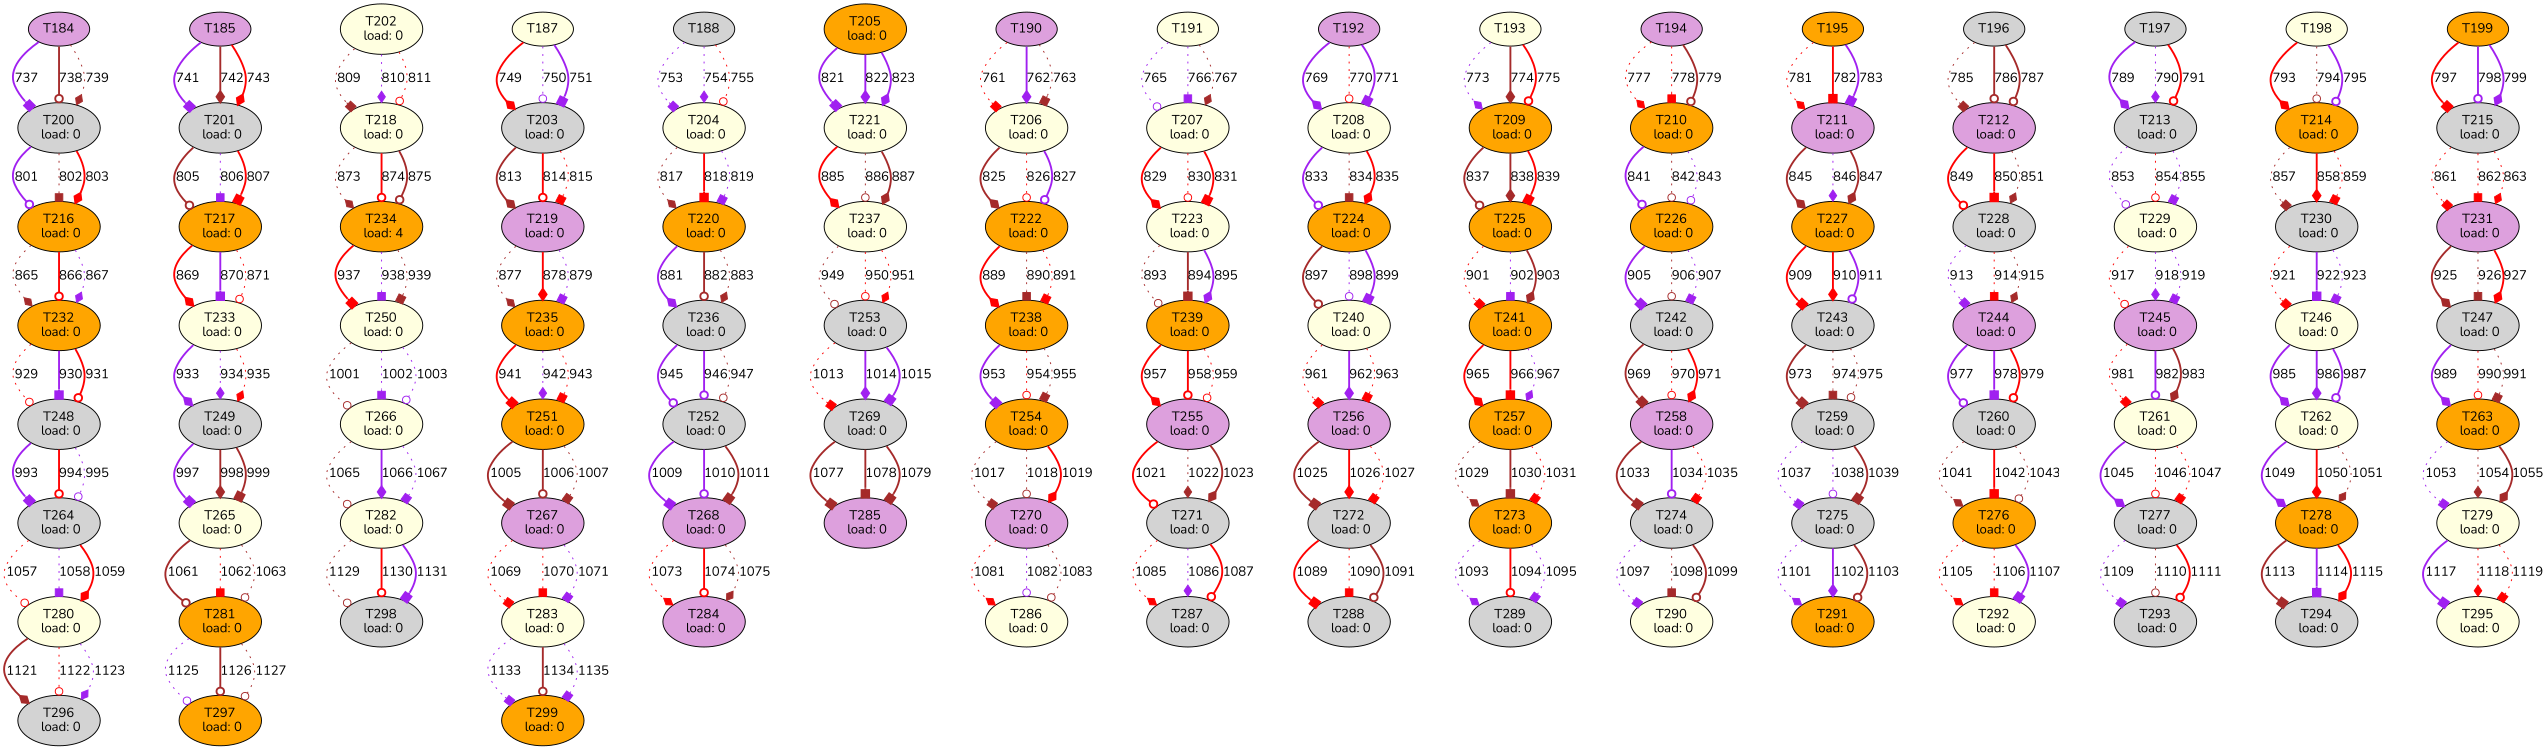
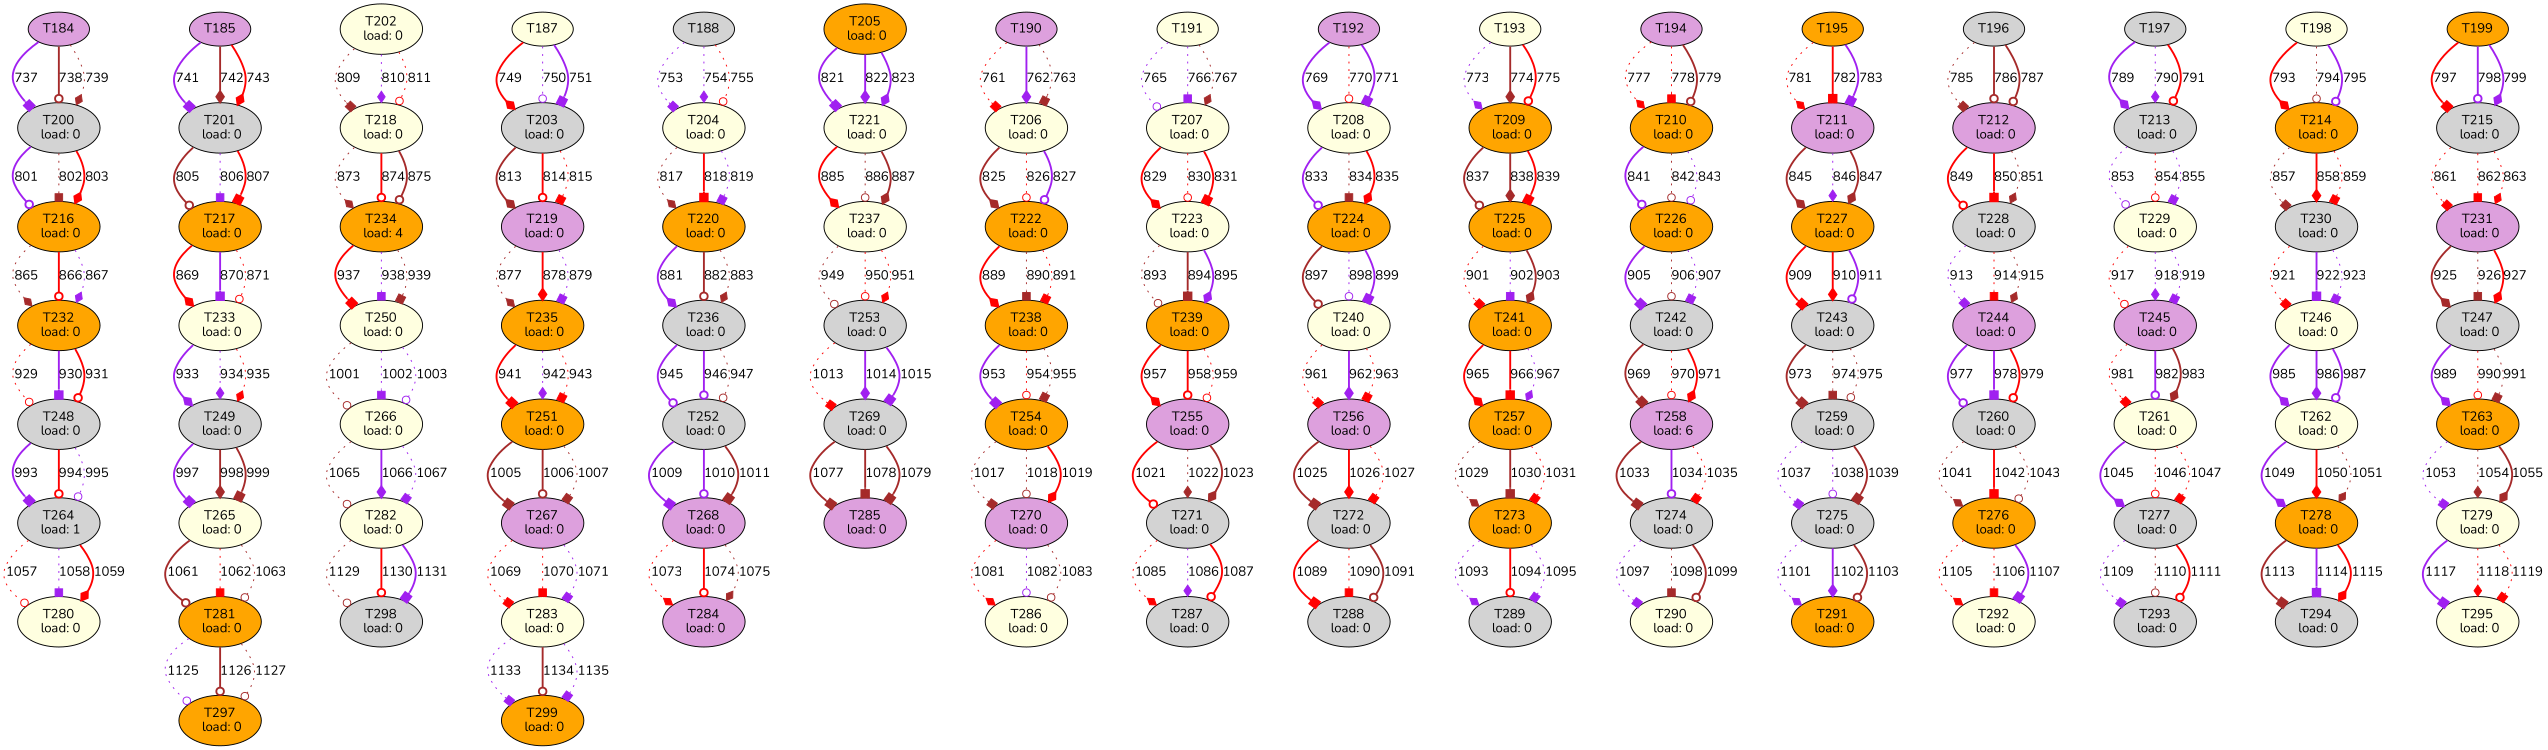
node "T258 load: 0": label "T258 load: 0" -> "T258 load: 6"
node "T264 load: 0": label "T264 load: 0" -> "T264 load: 1"
node "T296 load: 0": removed
